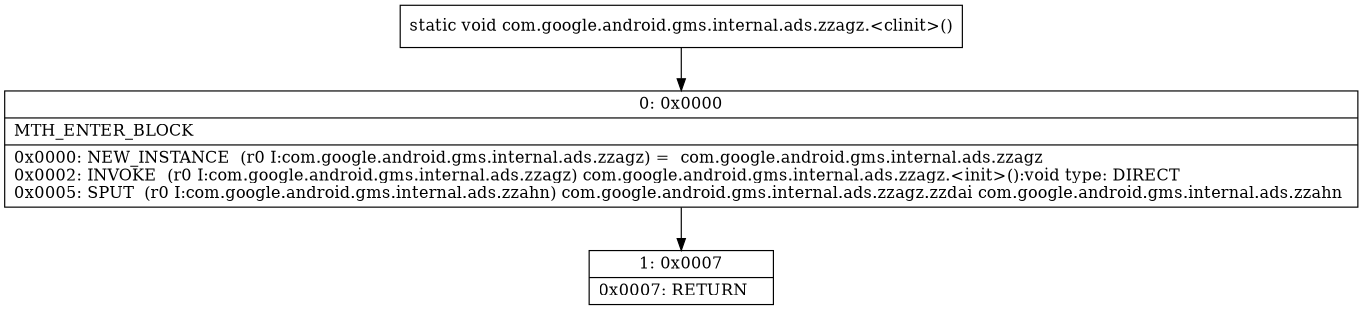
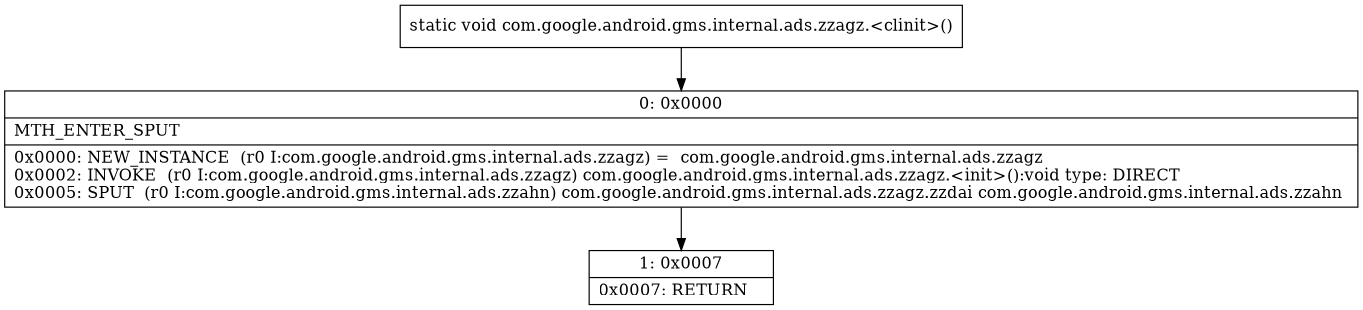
node "0: 0x0000": text "MTH_ENTER_BLOCK" -> "MTH_ENTER_SPUT"
